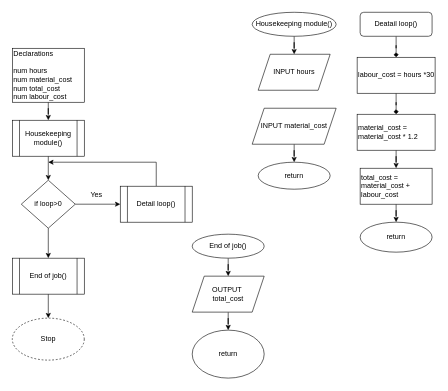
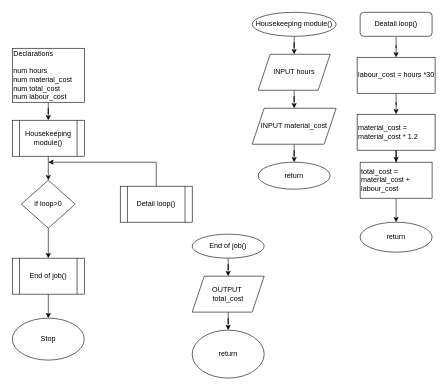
edge "Deatail loop()" -> "labour_cost = hours *30": arrowhead diamond -> classic
edge "INPUT hours" -> "INPUT material_cost": added
edge "labour_cost = hours *30" -> "material_cost = material_cost * 1.2": arrowhead diamond -> classic
node "total_cost = material_cost + labour_cost": moved (396, 186) -> (396, 180)
node "Yes": removed
edge "if loop>0" -> "Detail loop()": removed
node "Stop": style dashed -> solid
